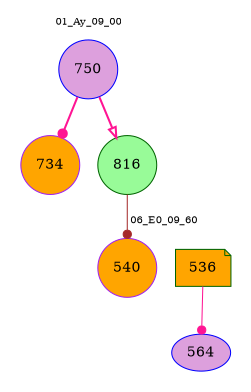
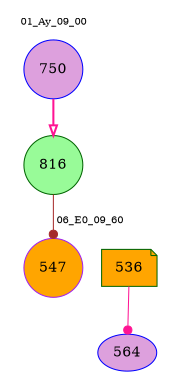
node "734": removed
node "540": label "540" -> "547"
